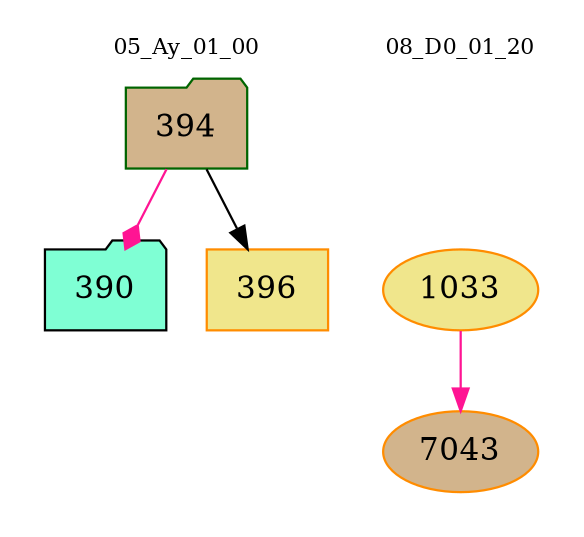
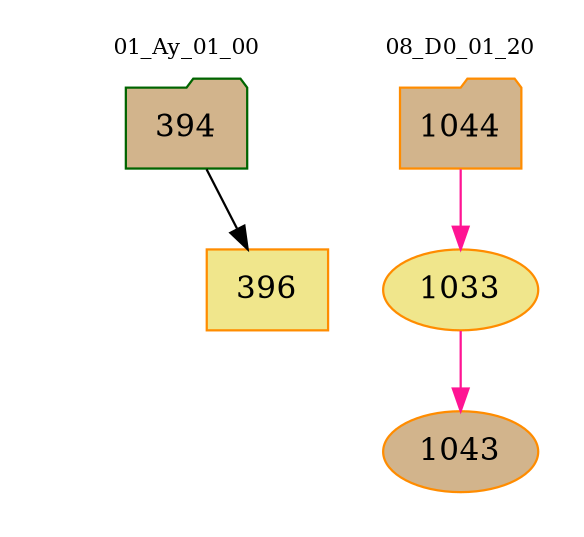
cluster "05_Ay_01_00": label "05_Ay_01_00" -> "01_Ay_01_00"
node "1044": added
node "390": removed
node "7043": label "7043" -> "1043"
